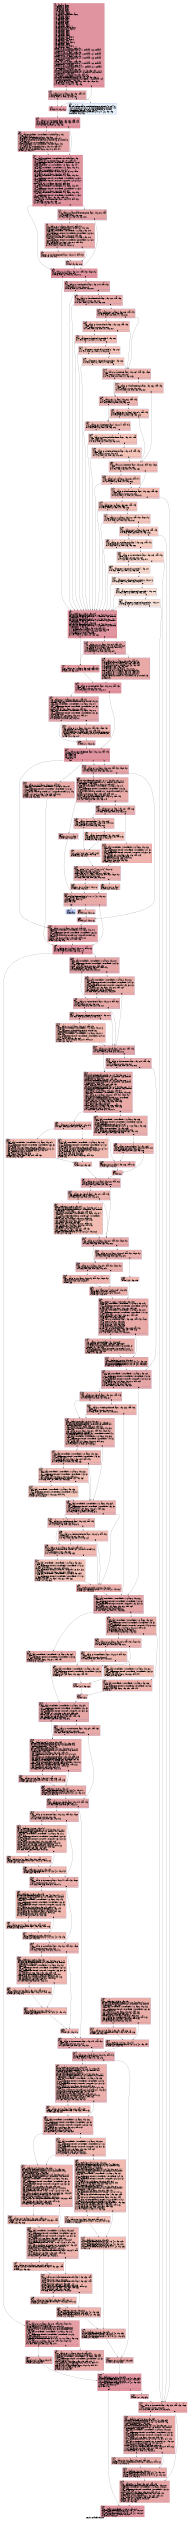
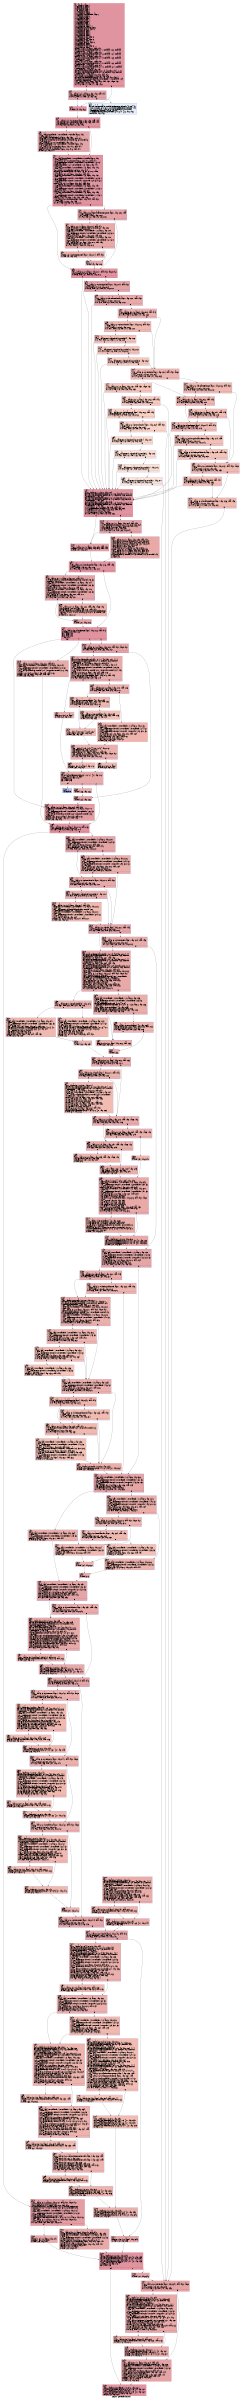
node "%144:": removed
